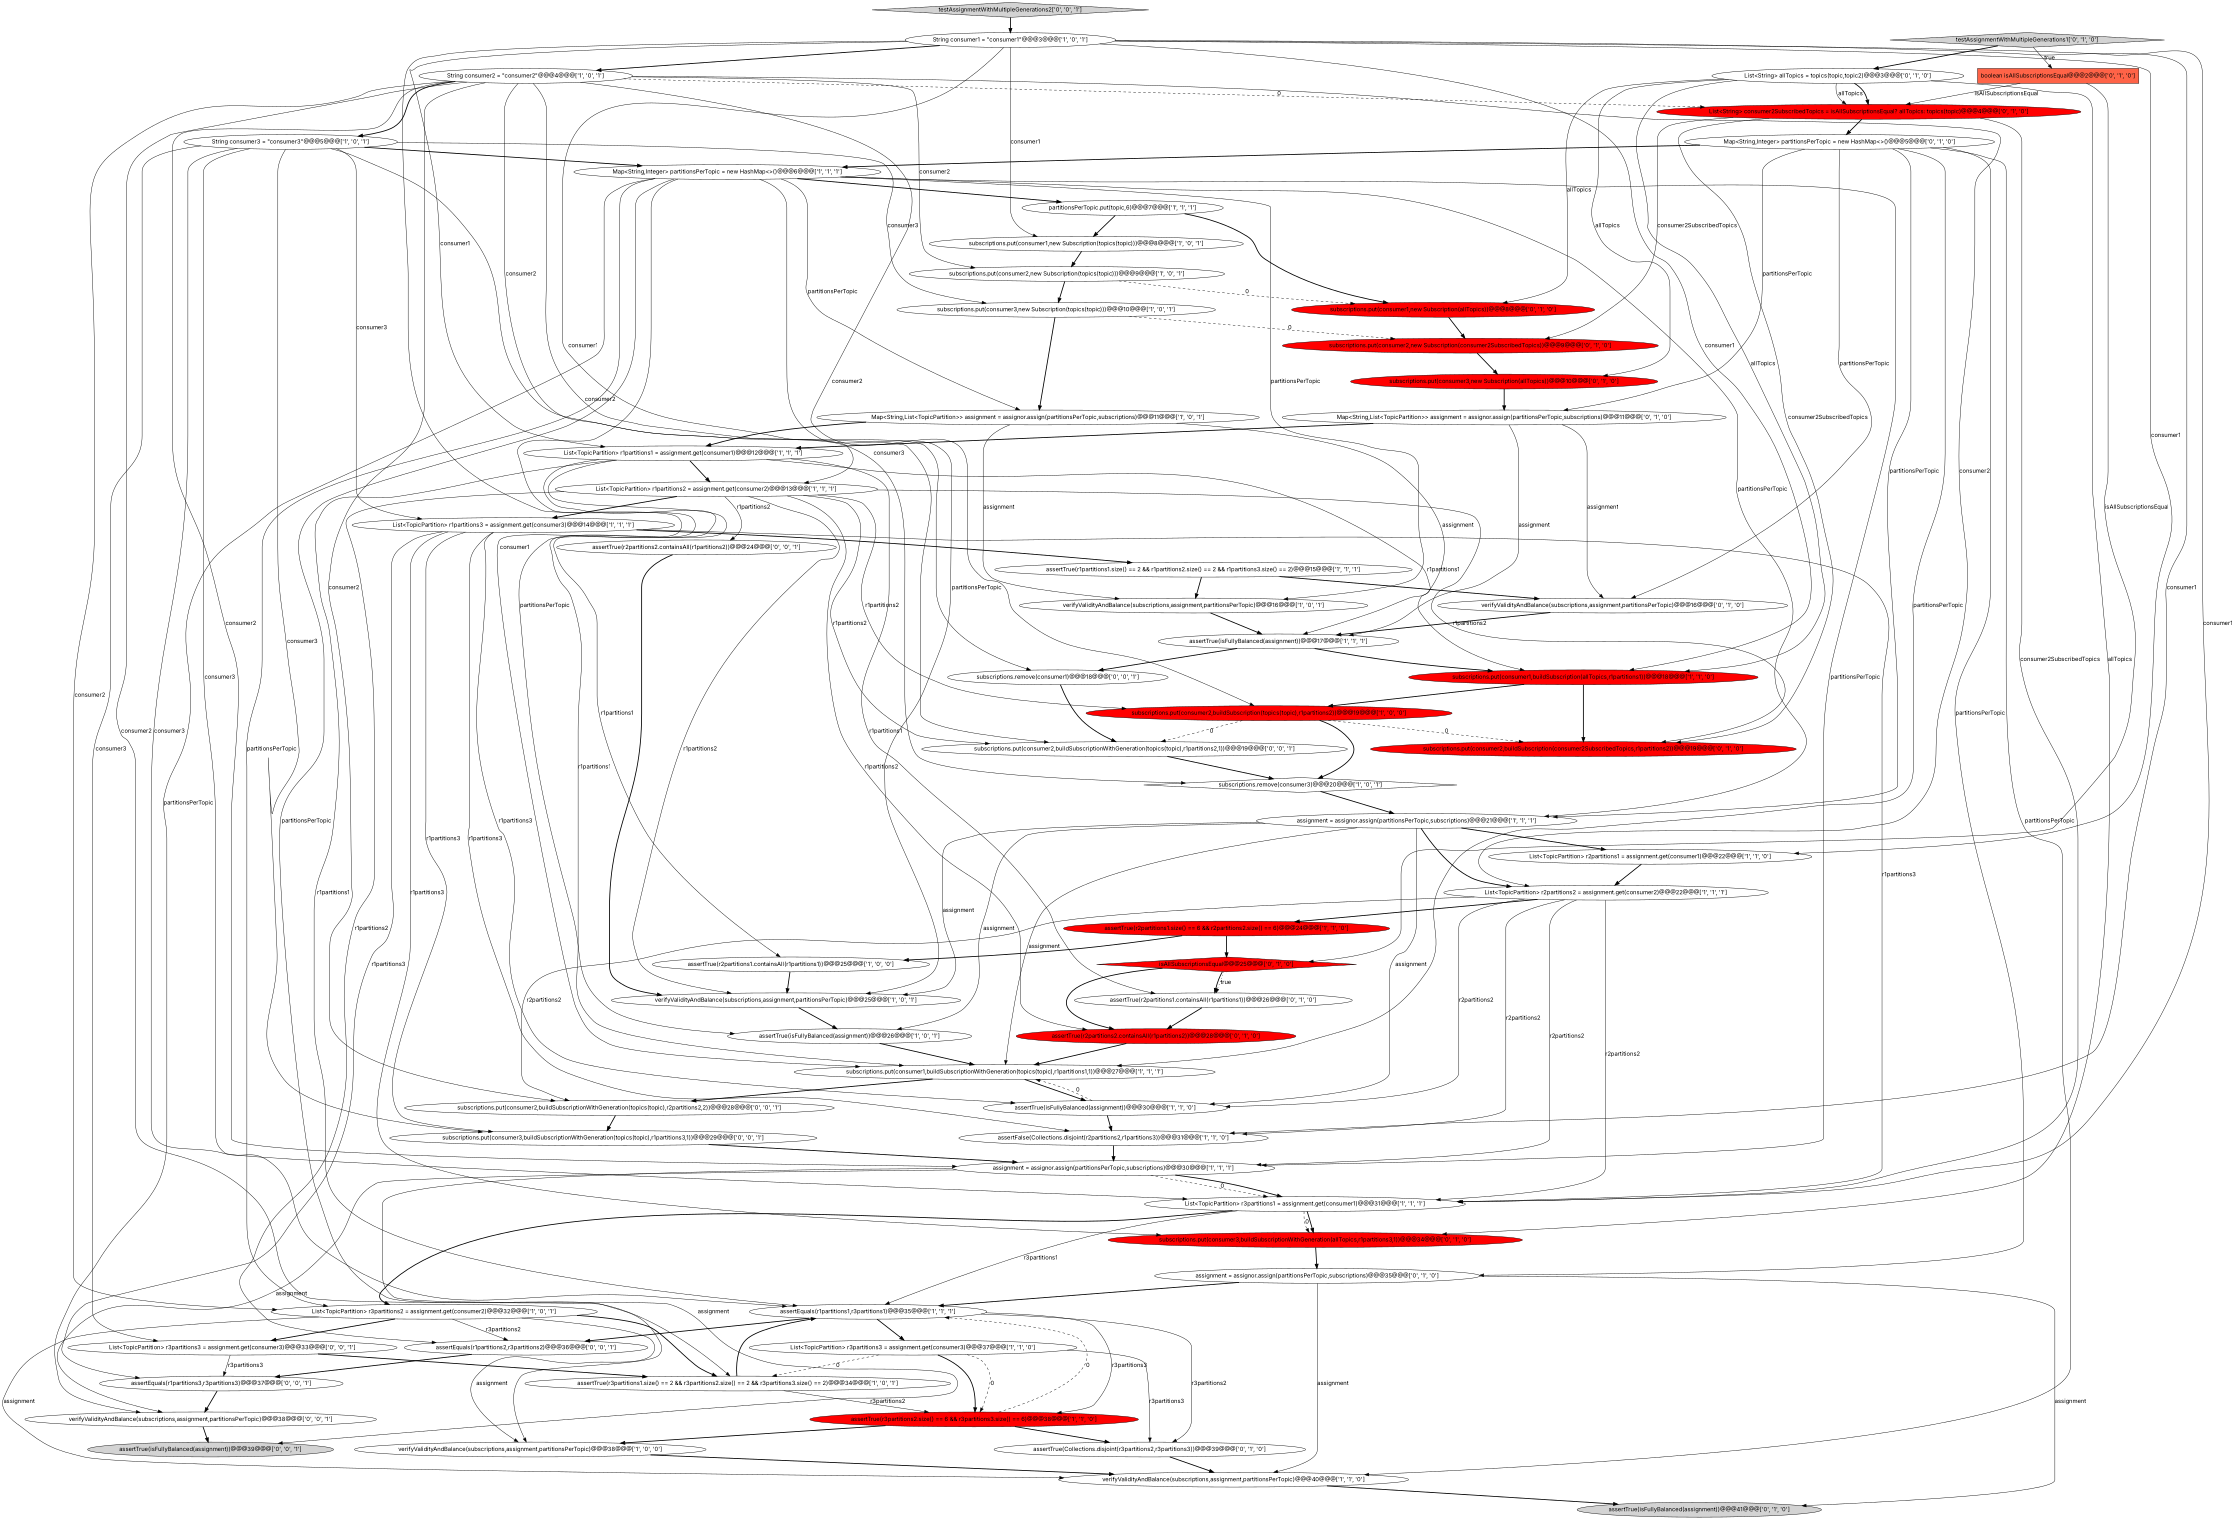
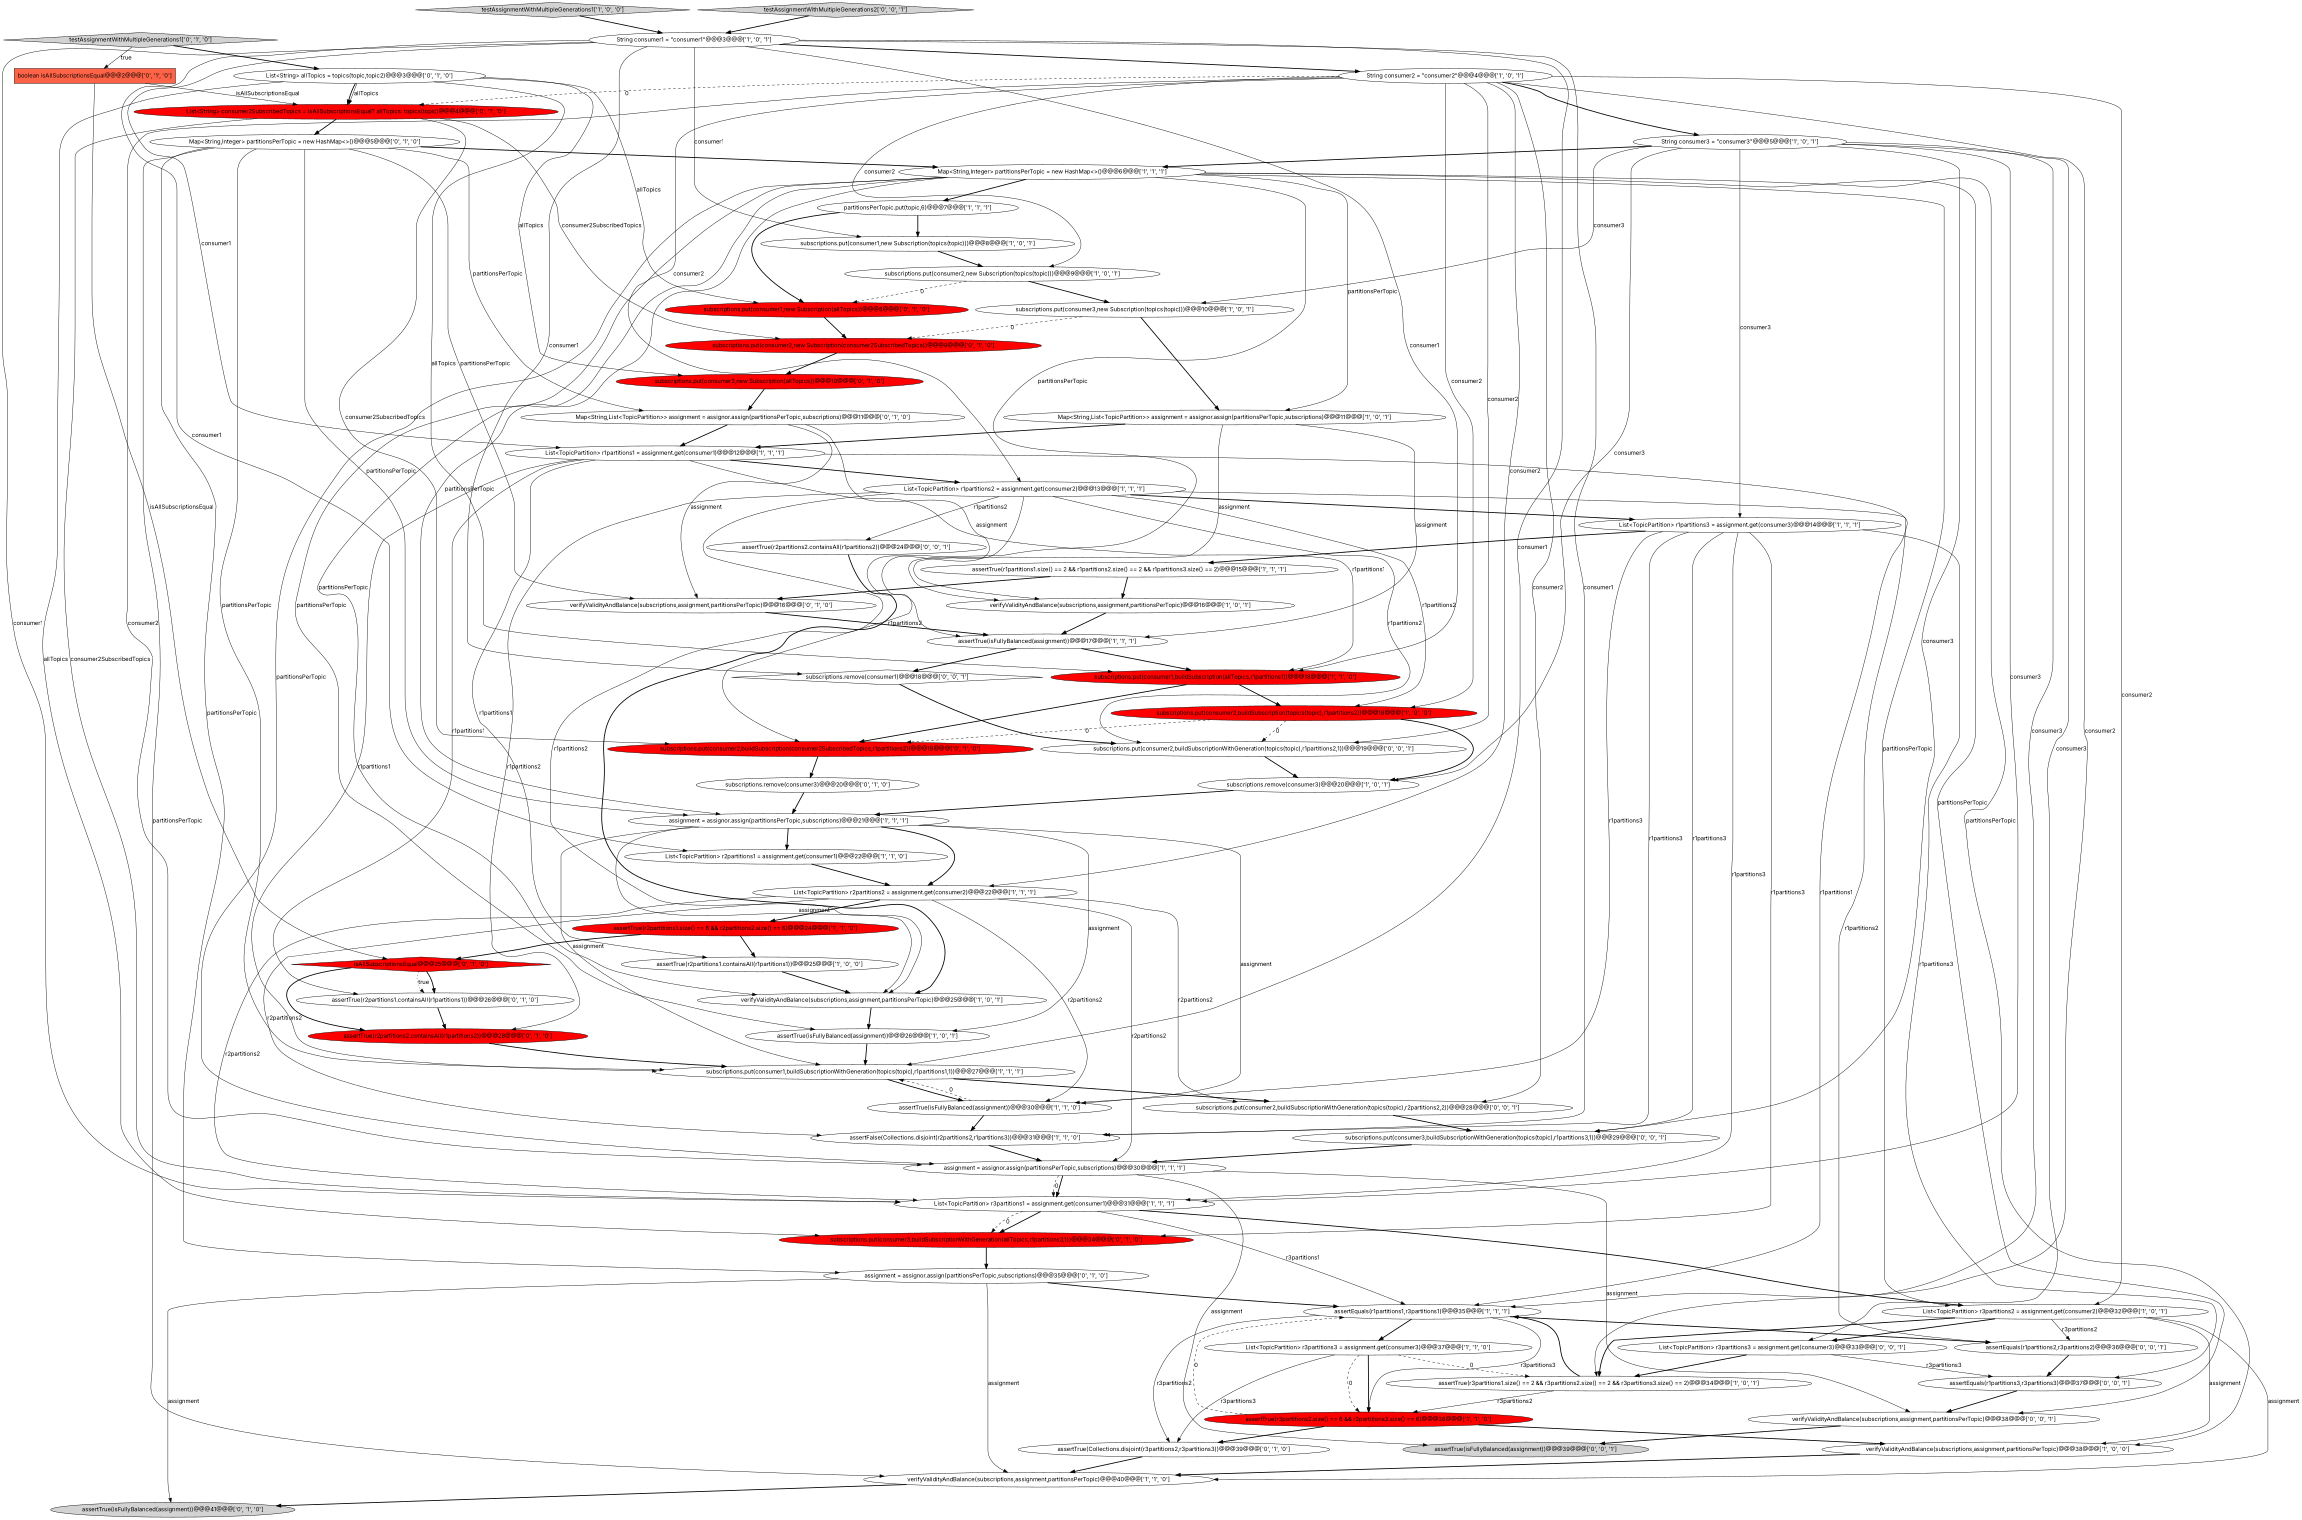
node "testAssignmentWithMultipleGenerations1['1', '0', '0']": added
node "subscriptions.remove(consumer1)@@@18@@@['0', '0', '1']": shape ellipse -> diamond
node "subscriptions.remove(consumer3)@@@20@@@['0', '1', '0']": added
node "subscriptions.remove(consumer3)@@@20@@@['1', '0', '1']": shape diamond -> ellipse
